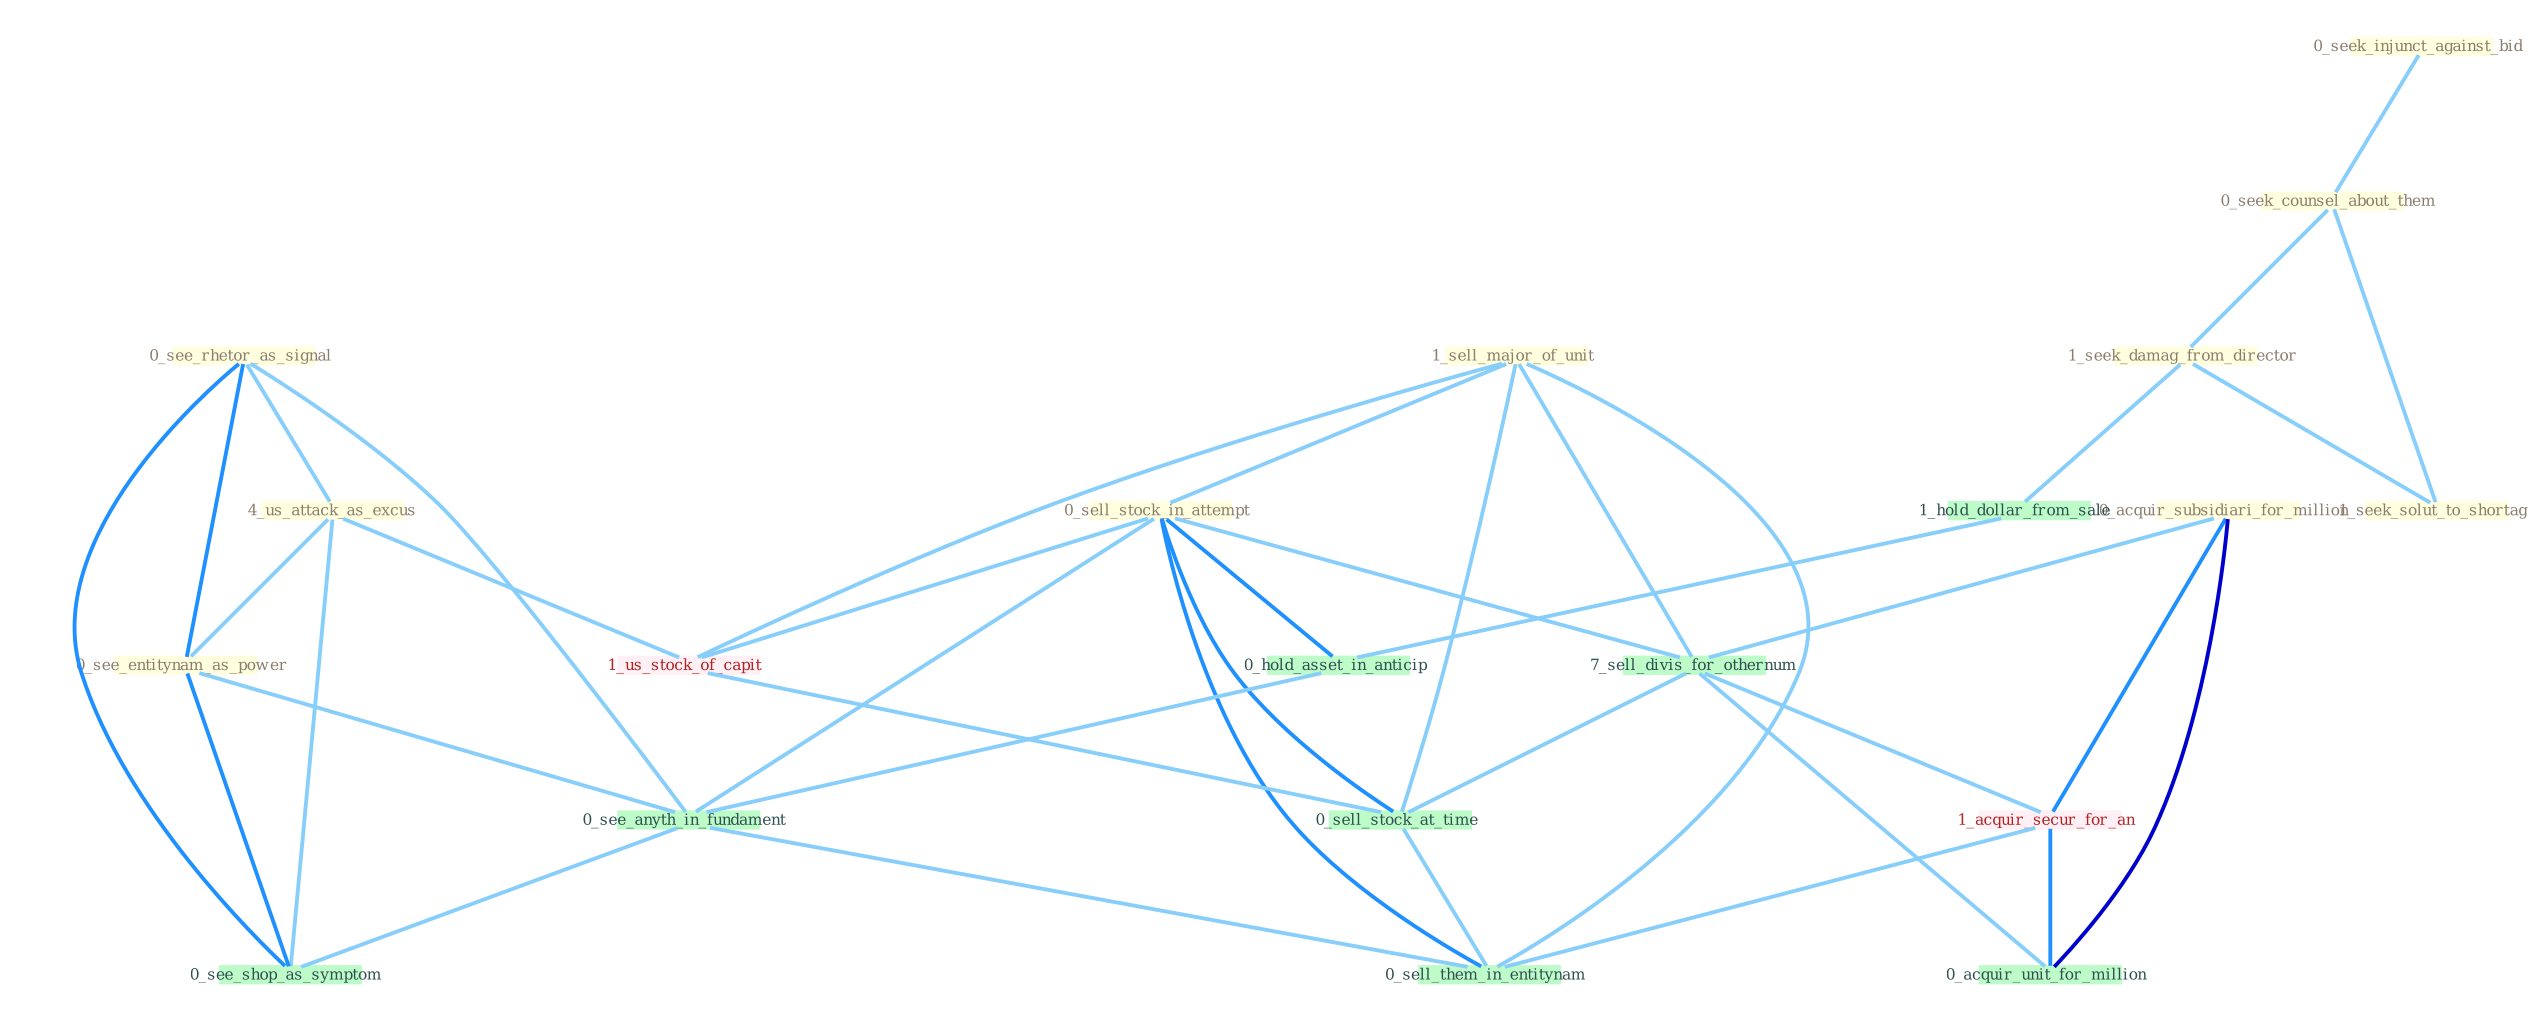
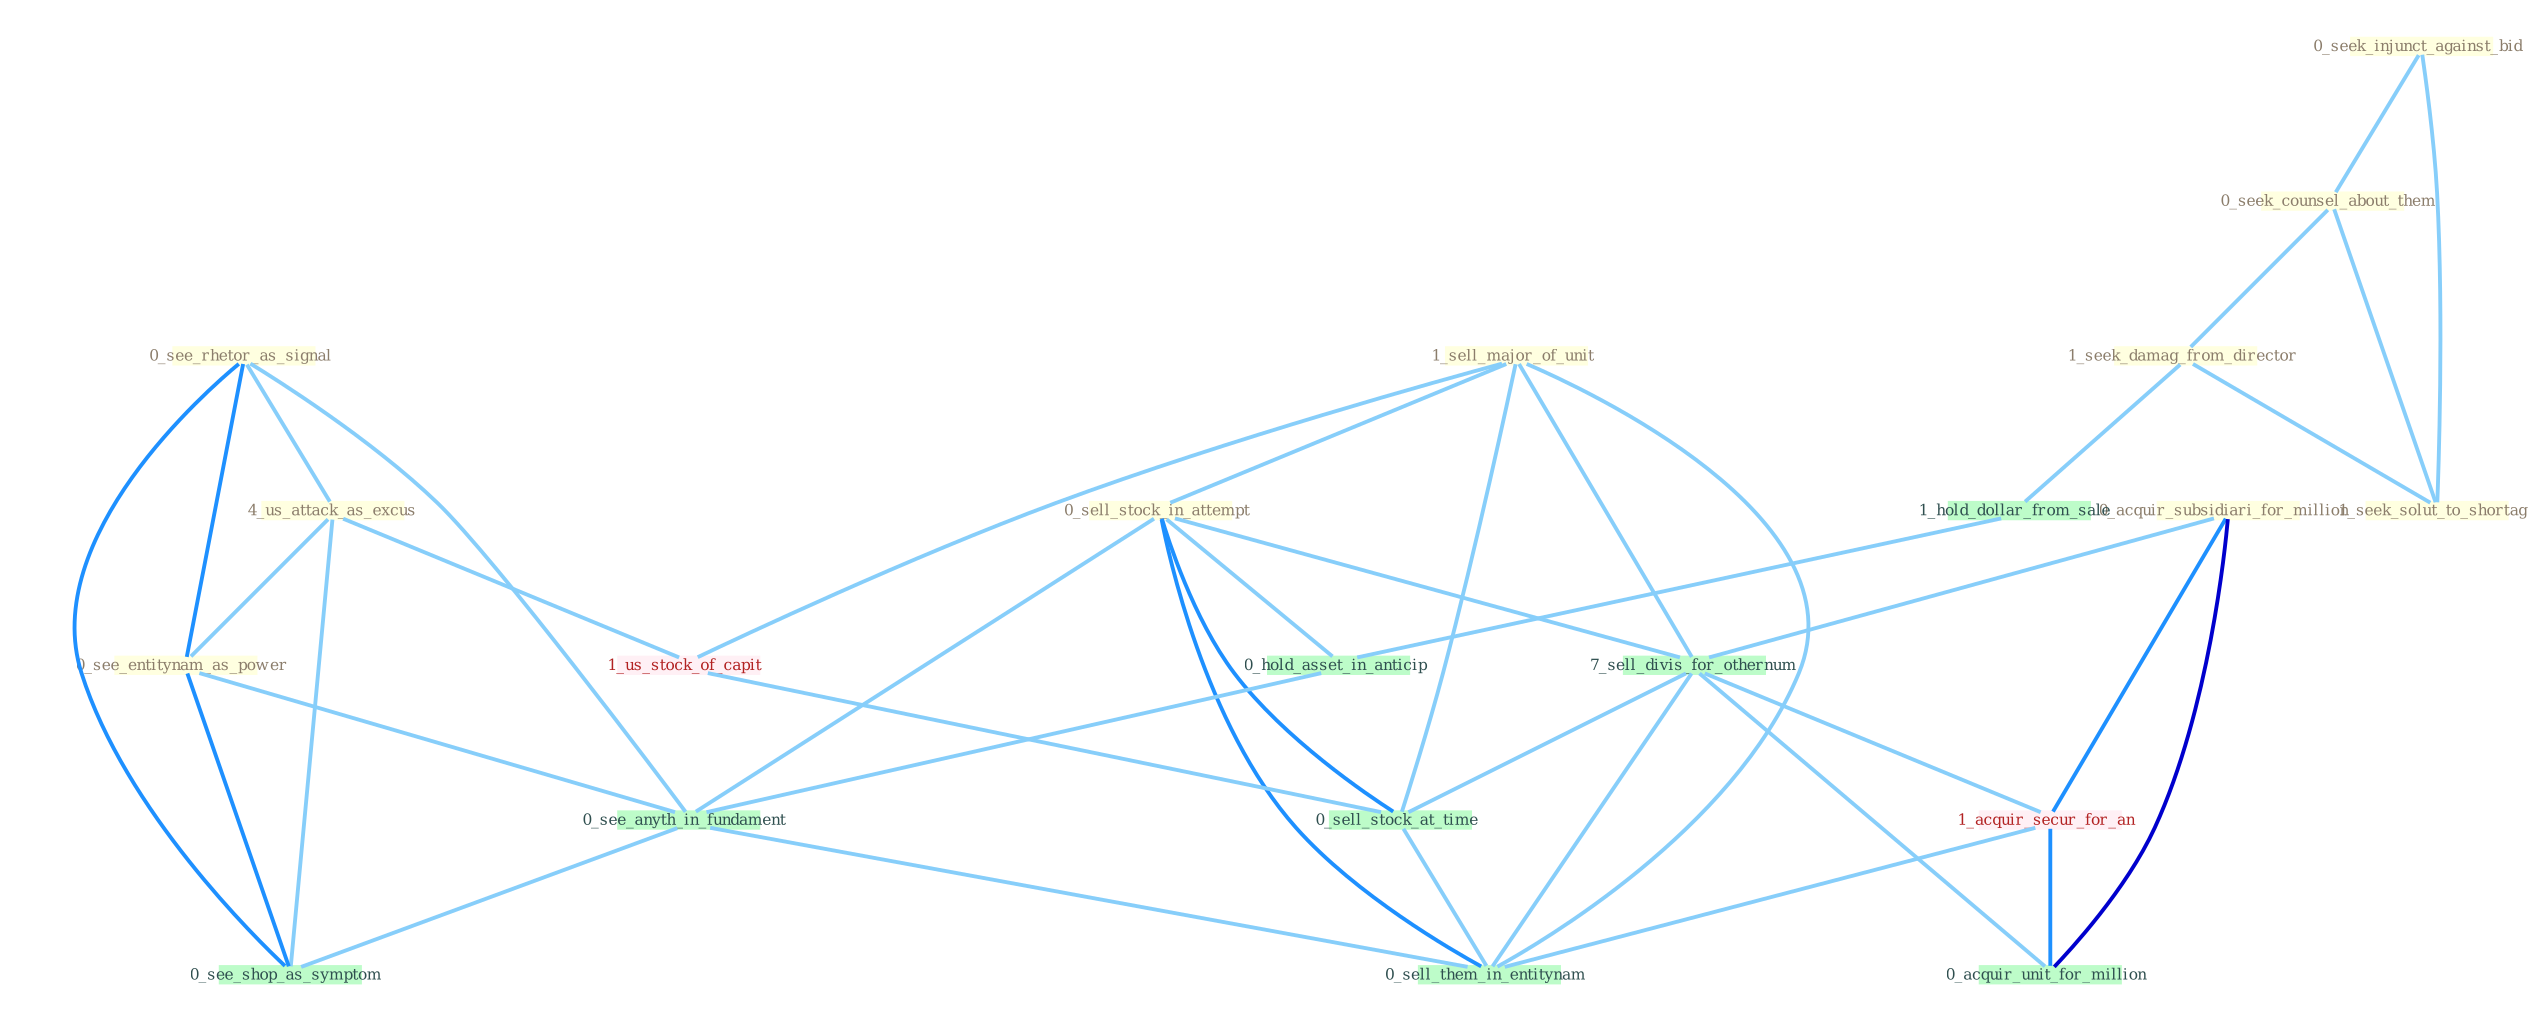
edge "0_seek_injunct_against_bid" -- "1_seek_solut_to_shortag": added
edge "0_sell_stock_in_attempt" -- "1_us_stock_of_capit": removed
edge "0_sell_stock_in_attempt" -- "0_hold_asset_in_anticip": color #1e90ff -> #87cefa
edge "7_sell_divis_for_othernum" -- "0_sell_them_in_entitynam": added
